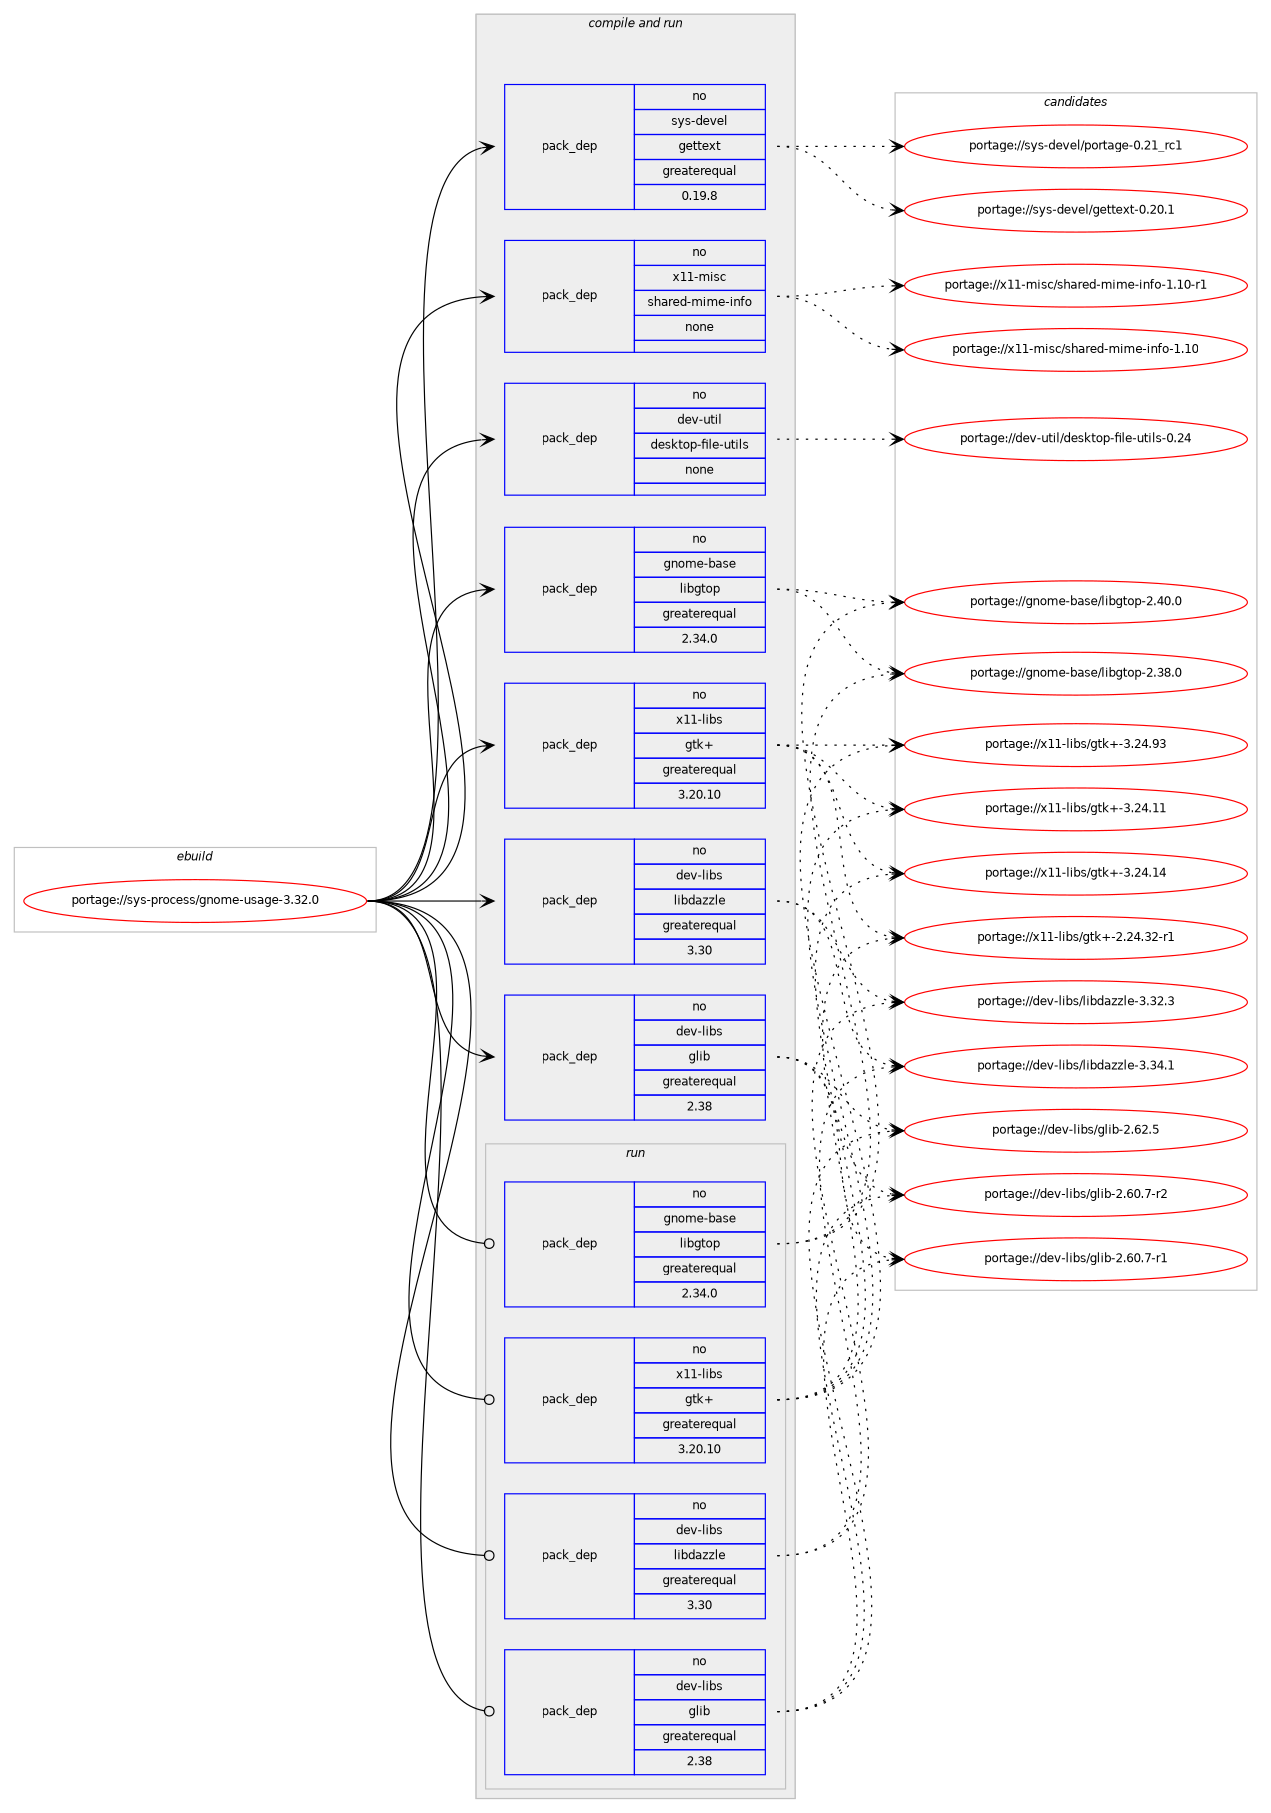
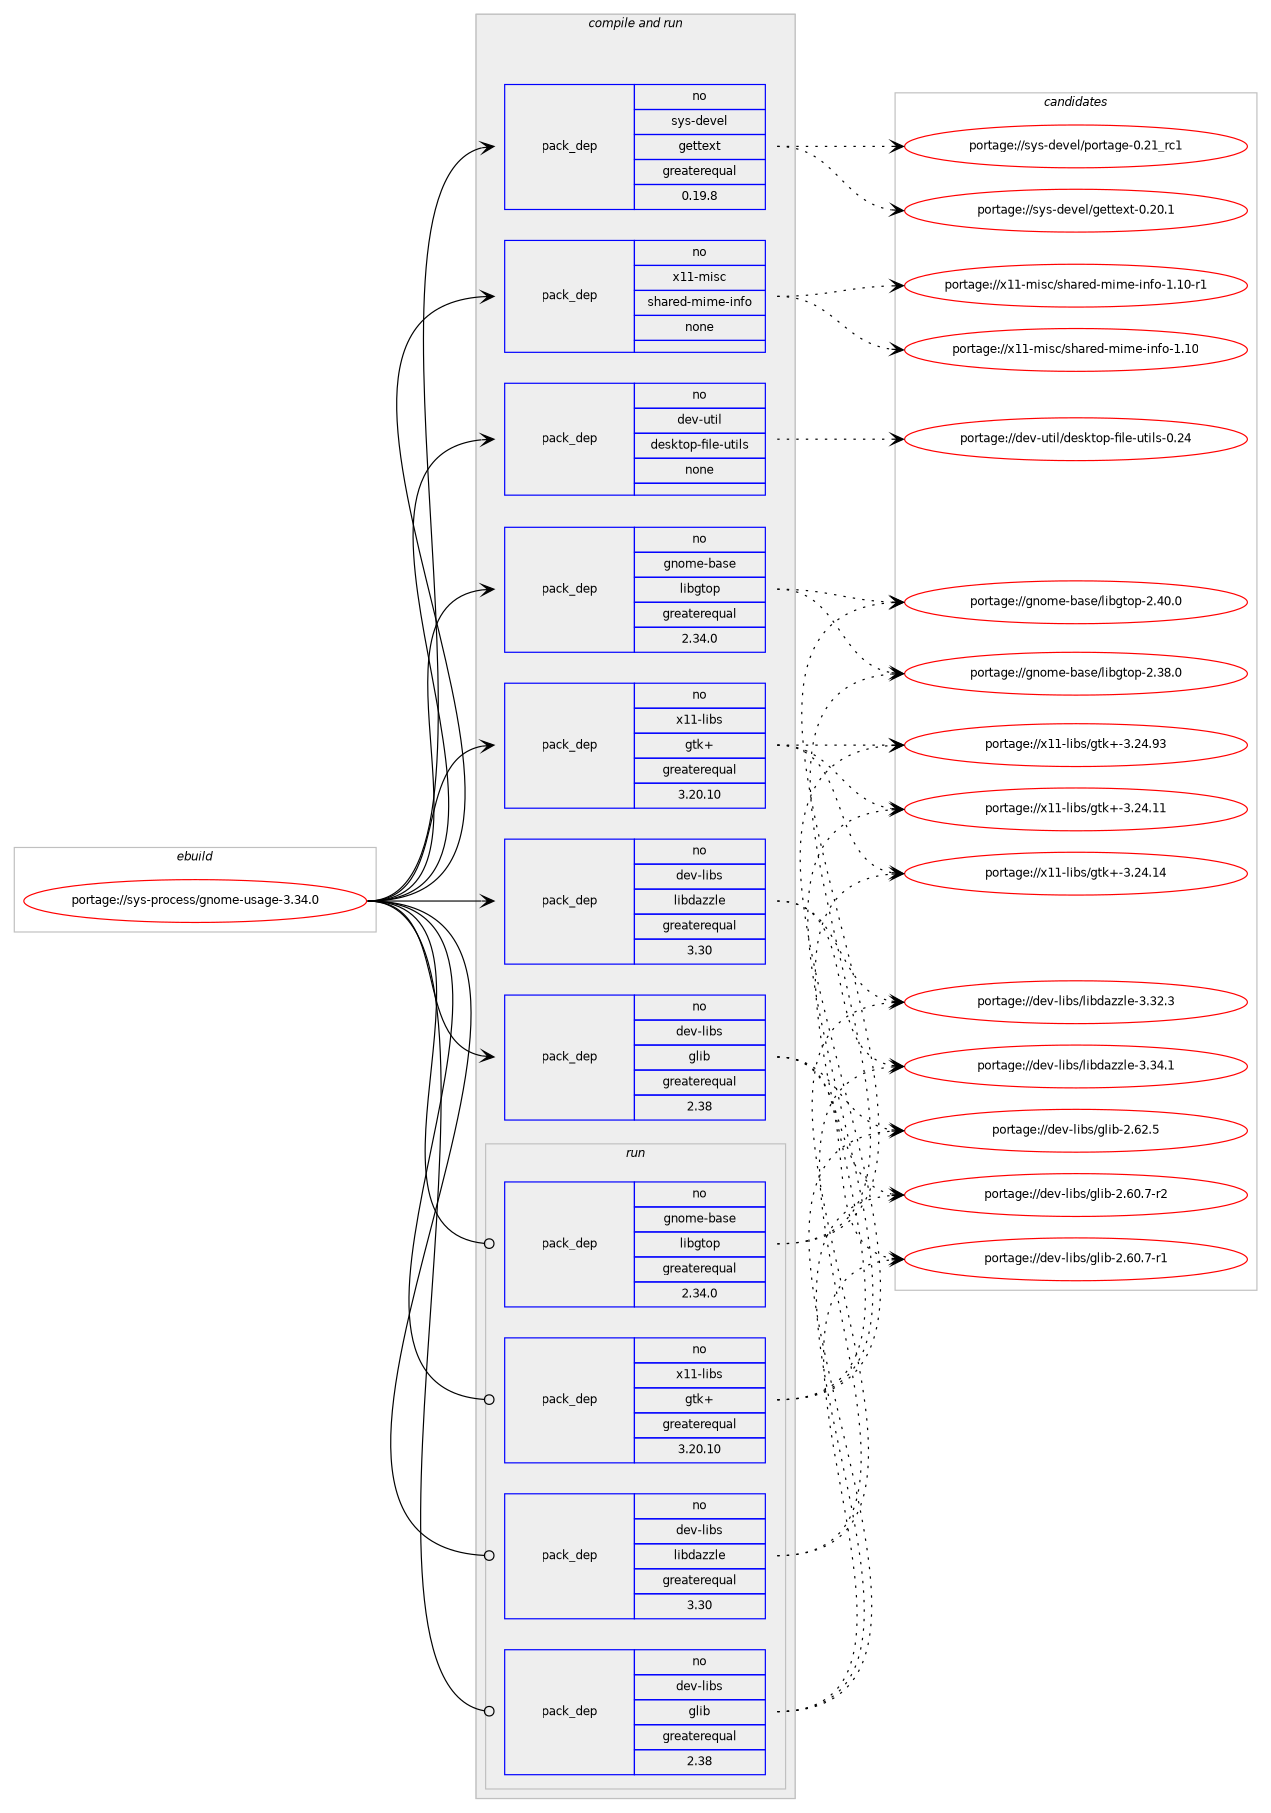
node "portage://sys-process/gnome-usage-3.32.0": label "portage://sys-process/gnome-usage-3.32.0" -> "portage://sys-process/gnome-usage-3.34.0"
node "portage://x11-libs/gtk+-2.24.32-r1": removed
